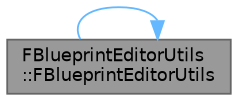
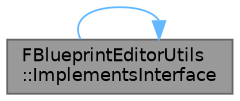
node "FBlueprintEditorUtils ::FBlueprintEditorUtils": label "FBlueprintEditorUtils ::FBlueprintEditorUtils" -> "FBlueprintEditorUtils ::ImplementsInterface"
